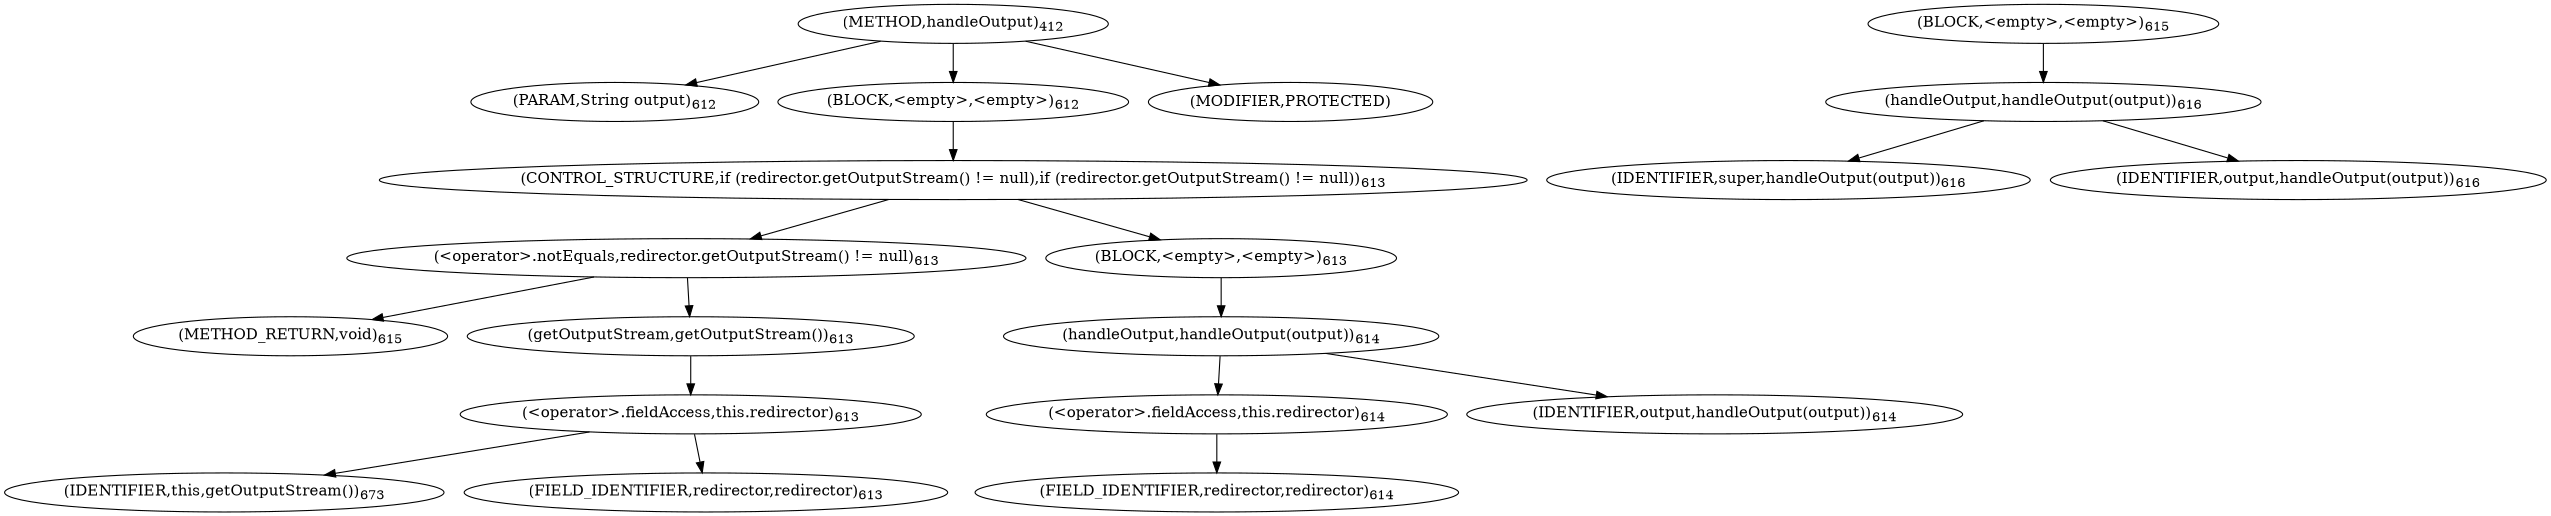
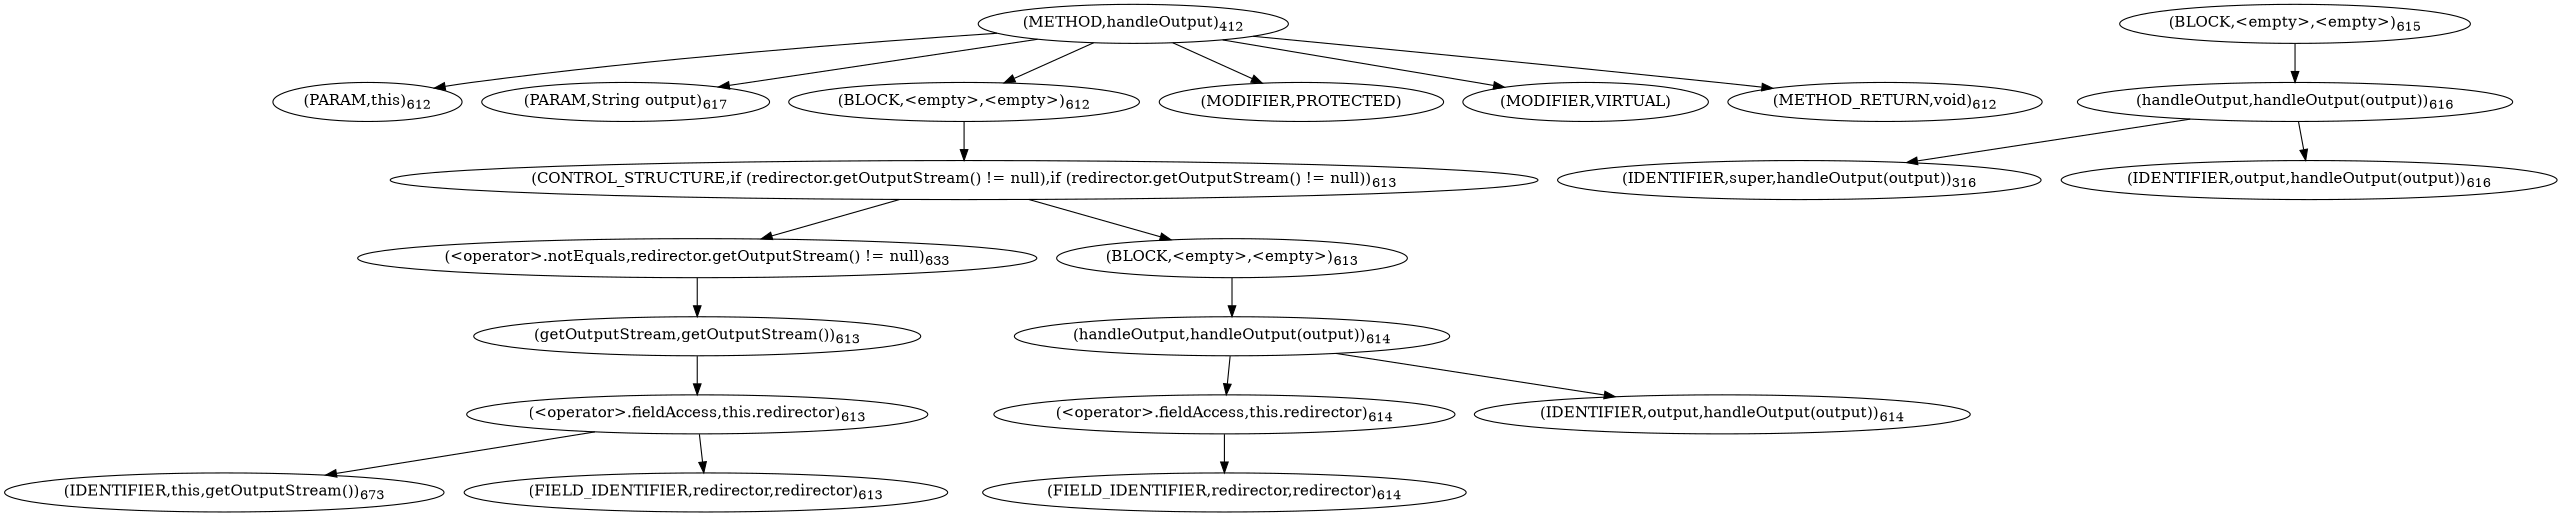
node "(PARAM,String output)": text "612" -> "617"
node "(PARAM,this)": added
node "(MODIFIER,VIRTUAL)": added
node "(IDENTIFIER,super,handleOutput(output))": text "616" -> "316"
node "(<operator>.notEquals,redirector.getOutputStream() != null)": text "613" -> "633"
edge "(<operator>.notEquals,redirector.getOutputStream() != null)" -> "(METHOD_RETURN,void)": now "(METHOD,handleOutput)" -> "(METHOD_RETURN,void)"
node "(METHOD_RETURN,void)": text "615" -> "612"
